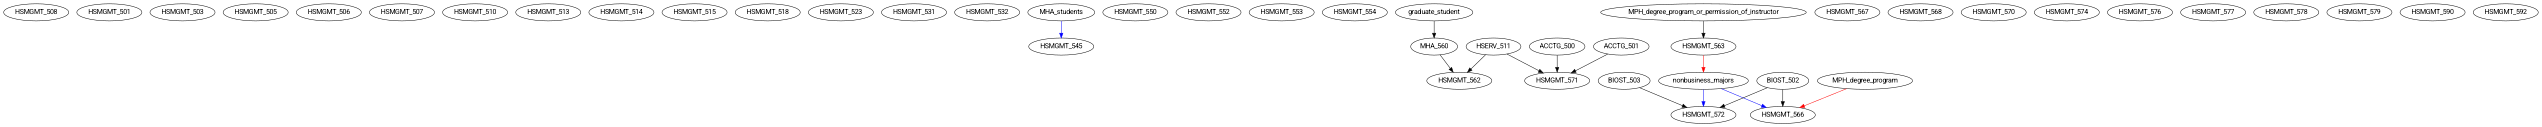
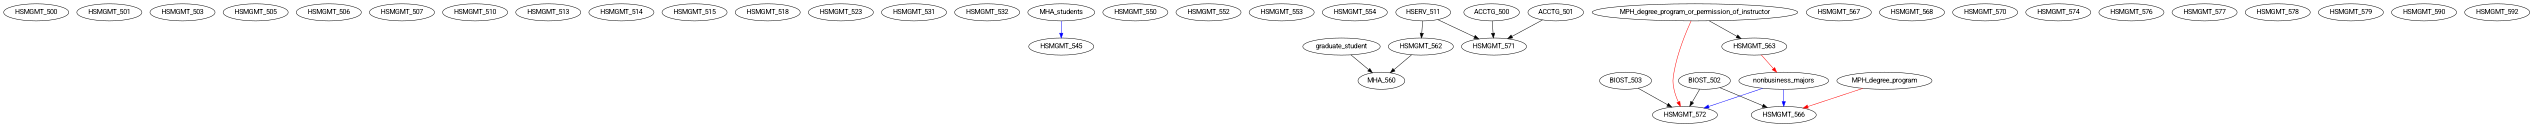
node "HSMGMT_508": label "HSMGMT_508" -> "HSMGMT_500"
edge "MPH_degree_program_or_permission_of_instructor" -> "HSMGMT_572": added
edge "MHA_560" -> "HSMGMT_562": reversed
